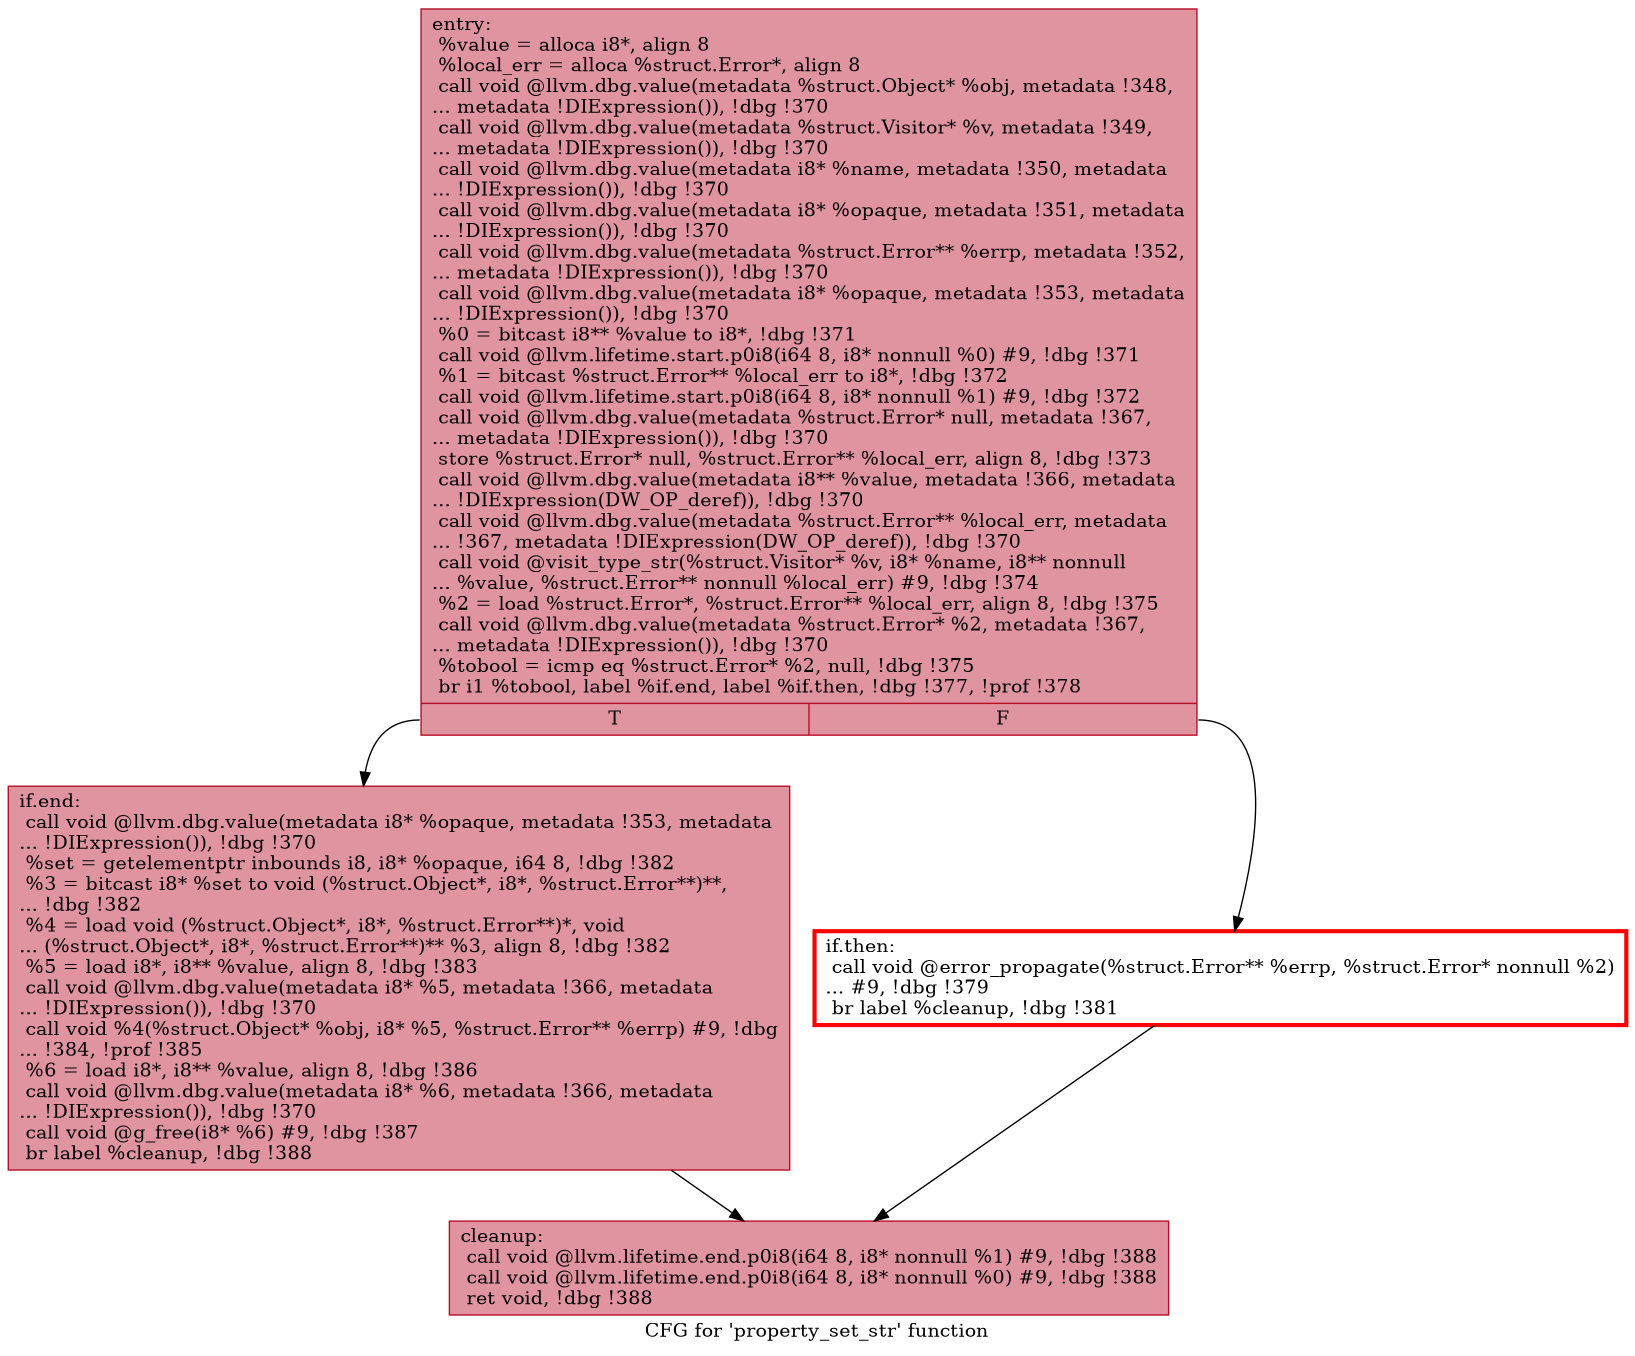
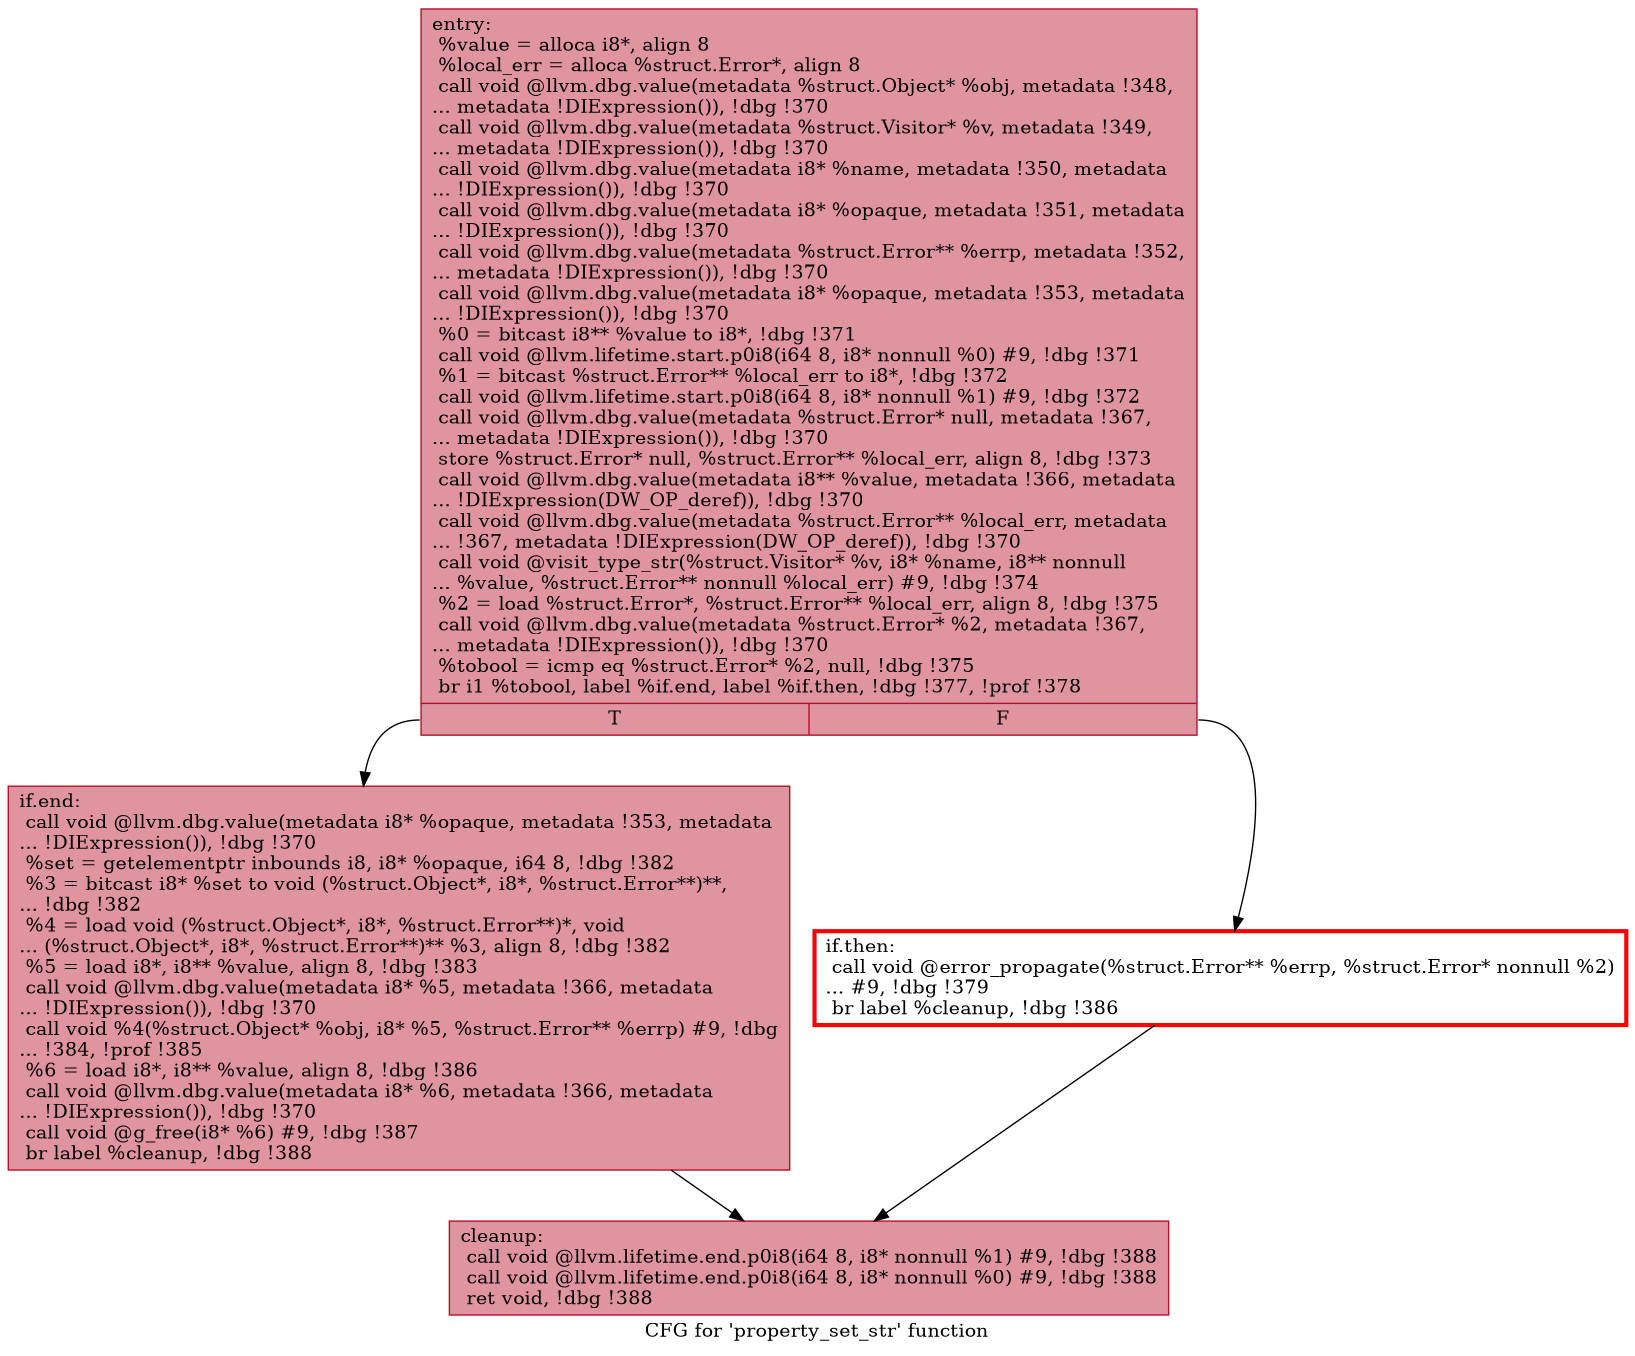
node "if.then:": text "br label %cleanup, !dbg !381" -> "br label %cleanup, !dbg !386"
